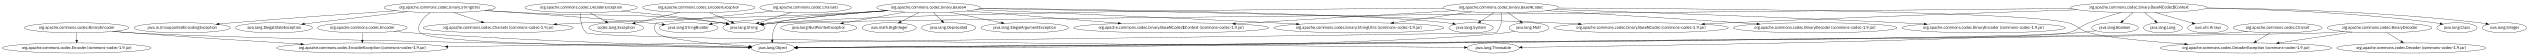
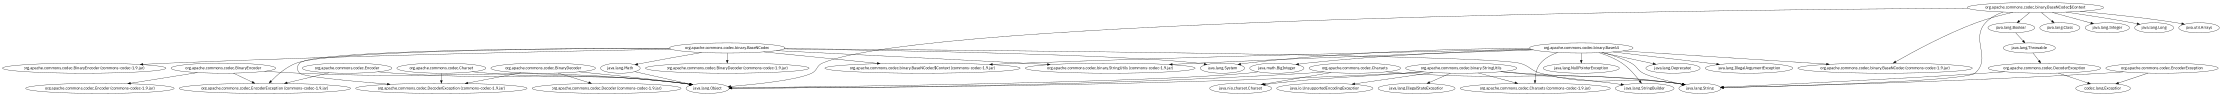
edge "org.apache.commons.codec.binary.Base64" -> "java.lang.Object": now "java.math.BigInteger" -> "java.lang.Object"
edge "org.apache.commons.codec.DecoderException" -> "java.lang.Throwable": reversed
node "java.nio.charset.Charset": added
